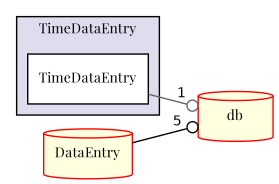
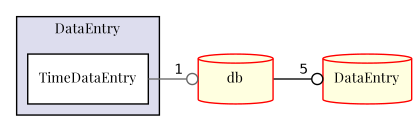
cluster "TimeDataEntry": label "TimeDataEntry" -> "DataEntry"
edge "DataEntry" -> "db": reversed
